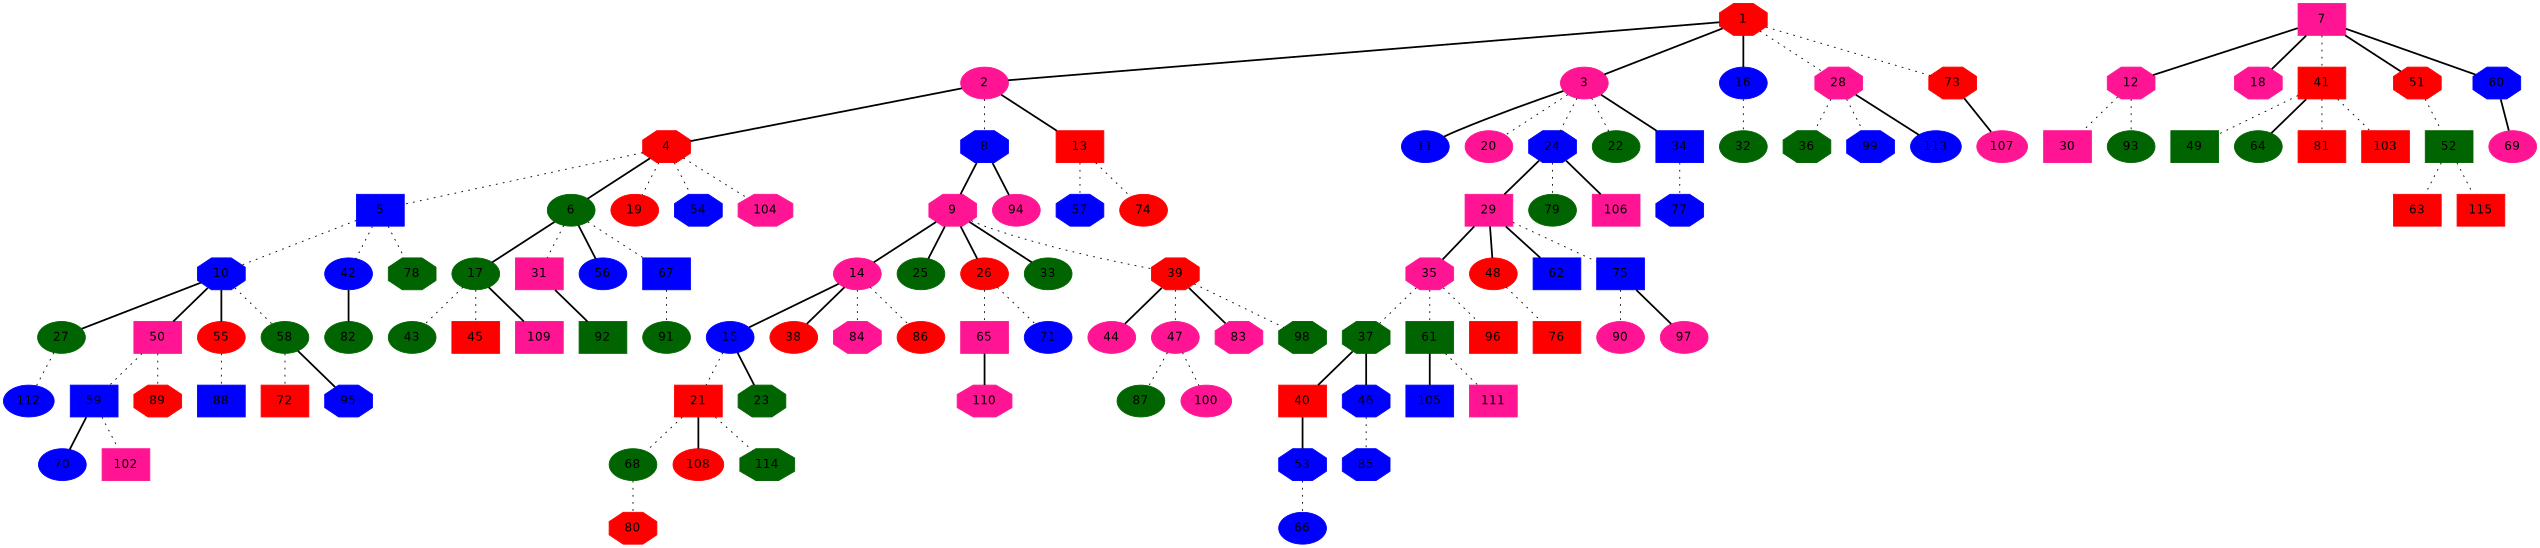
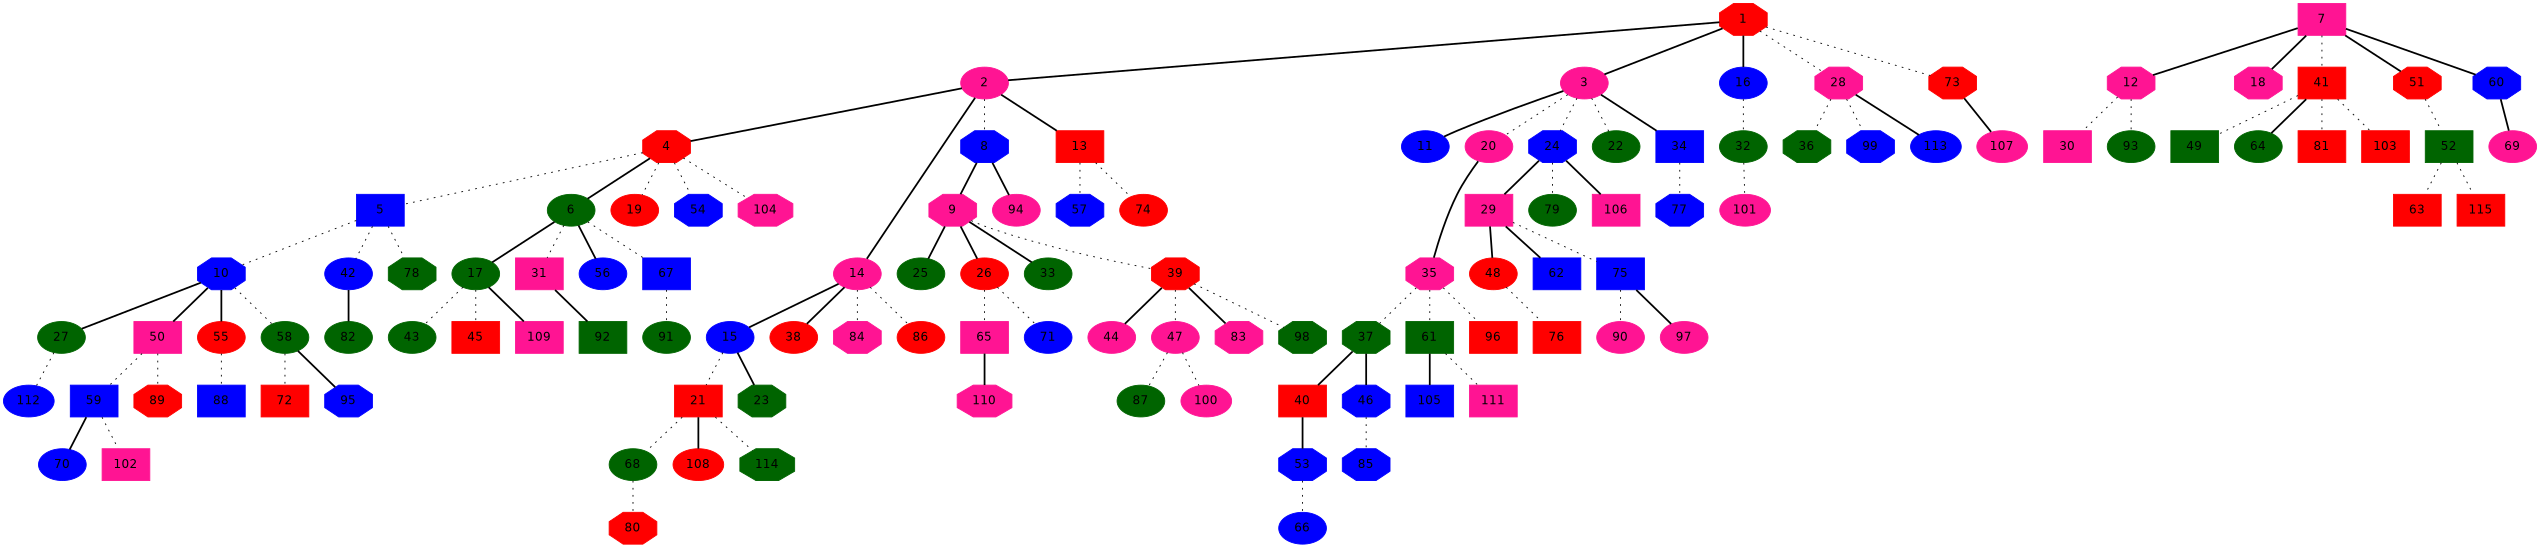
node "101": added
edge "9" -- "14": now "2" -- "14"
edge "29" -- "35": now "20" -- "35"
